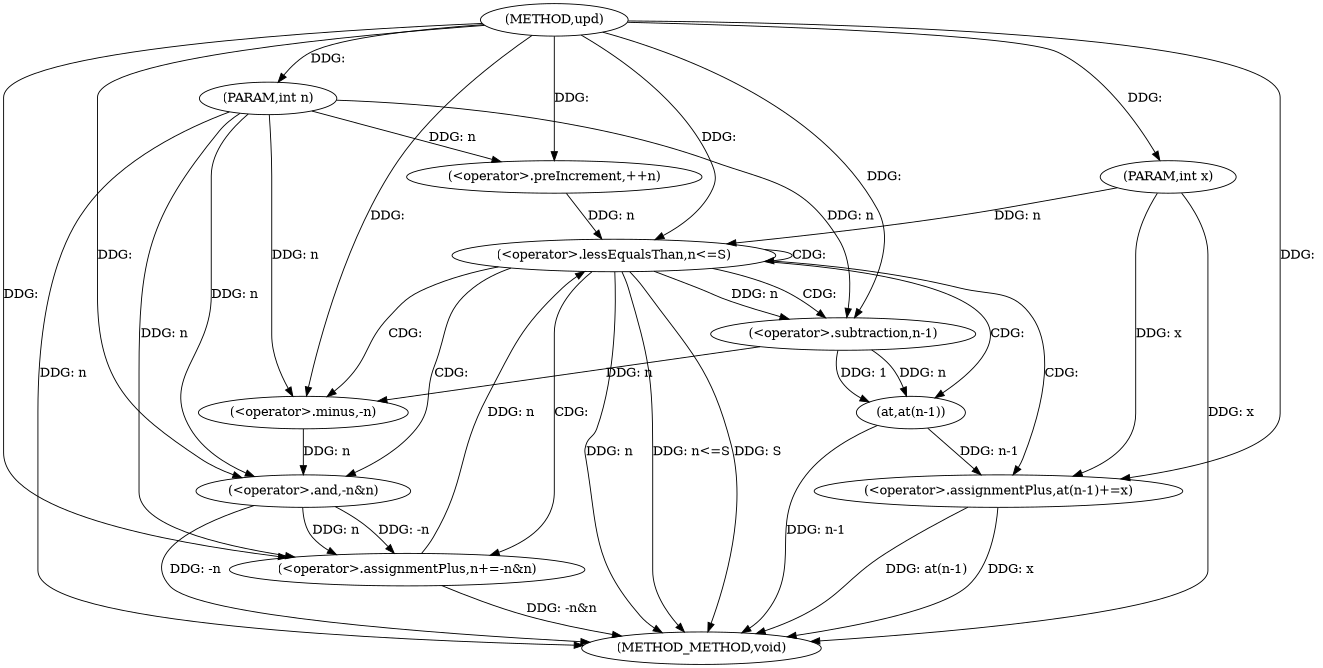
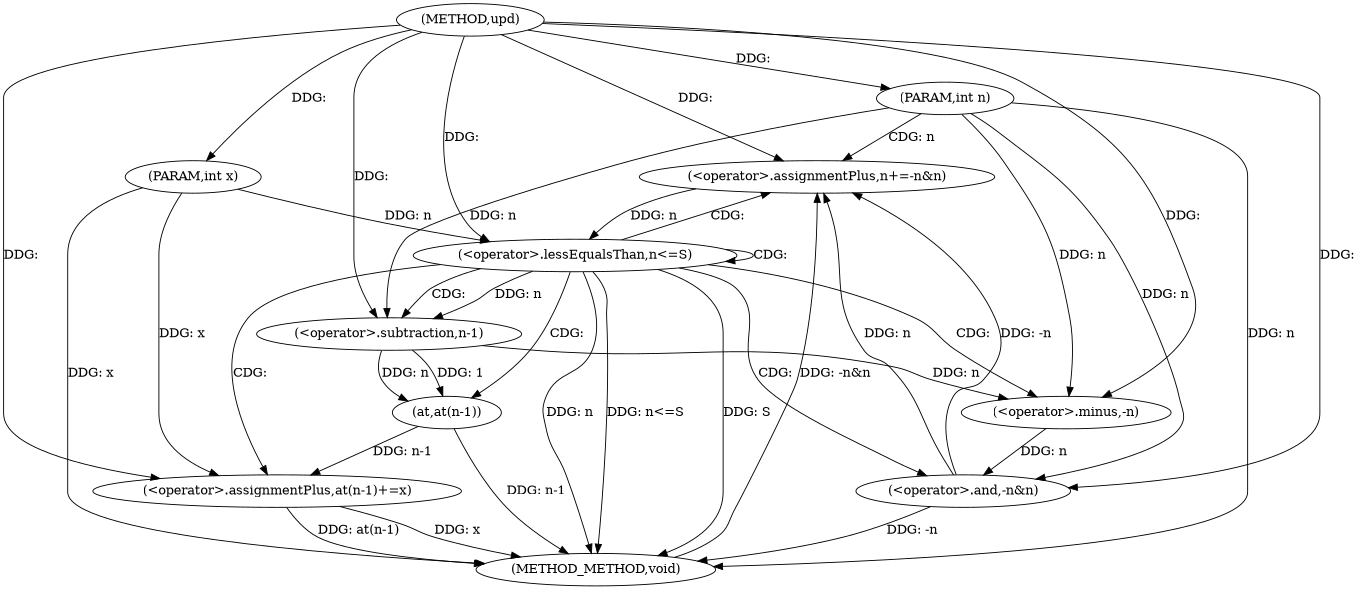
node "(<operator>.preIncrement,++n)": removed
edge "(PARAM,int n)" -> "(<operator>.assignmentPlus,n+=-n&n)": label "DDG: n" -> "CDG: n"
edge "(<operator>.assignmentPlus,n+=-n&n)" -> "(METHOD_METHOD,void)": reversed
